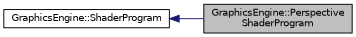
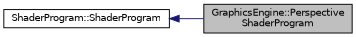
node "GraphicsEngine::ShaderProgram": label "GraphicsEngine::ShaderProgram" -> "ShaderProgram::ShaderProgram"
